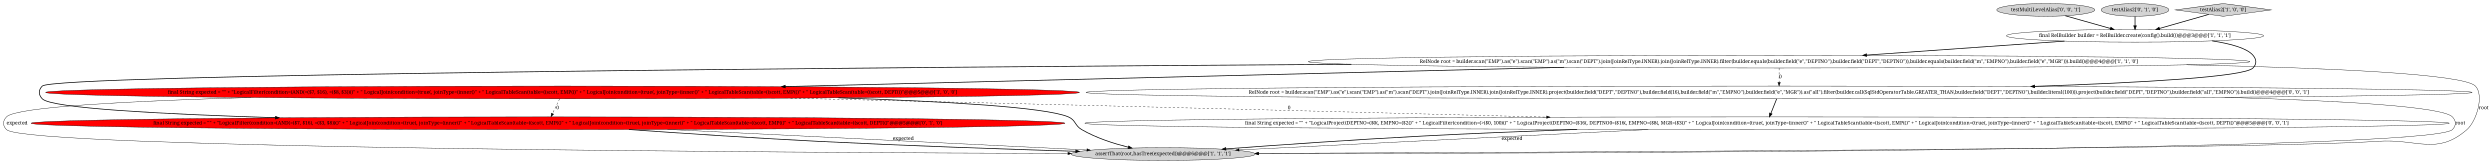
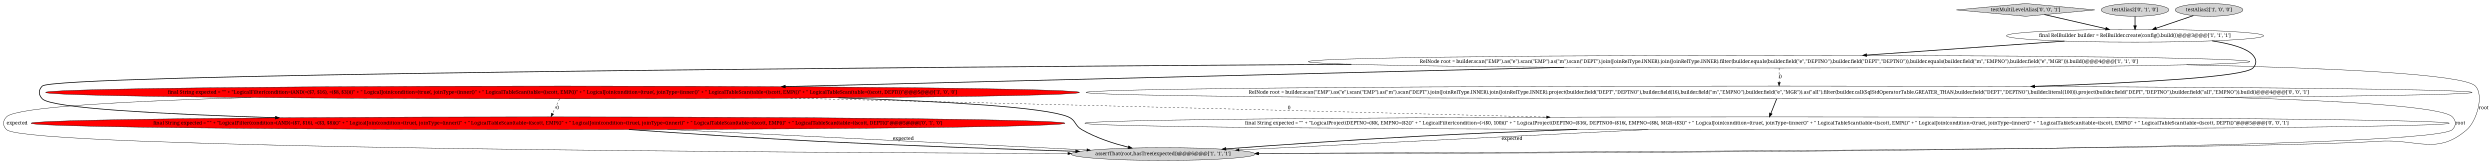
node "testMultiLevelAlias['0', '0', '1']": shape ellipse -> diamond
node "testAlias2['1', '0', '0']": shape diamond -> ellipse
